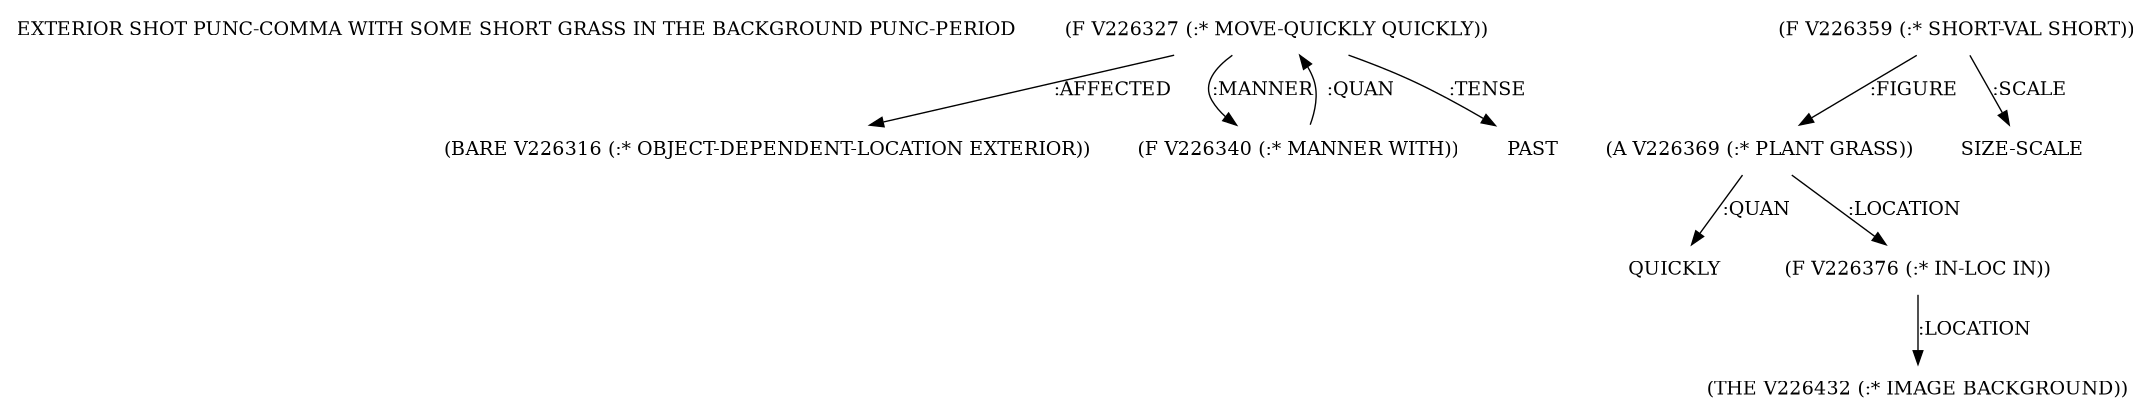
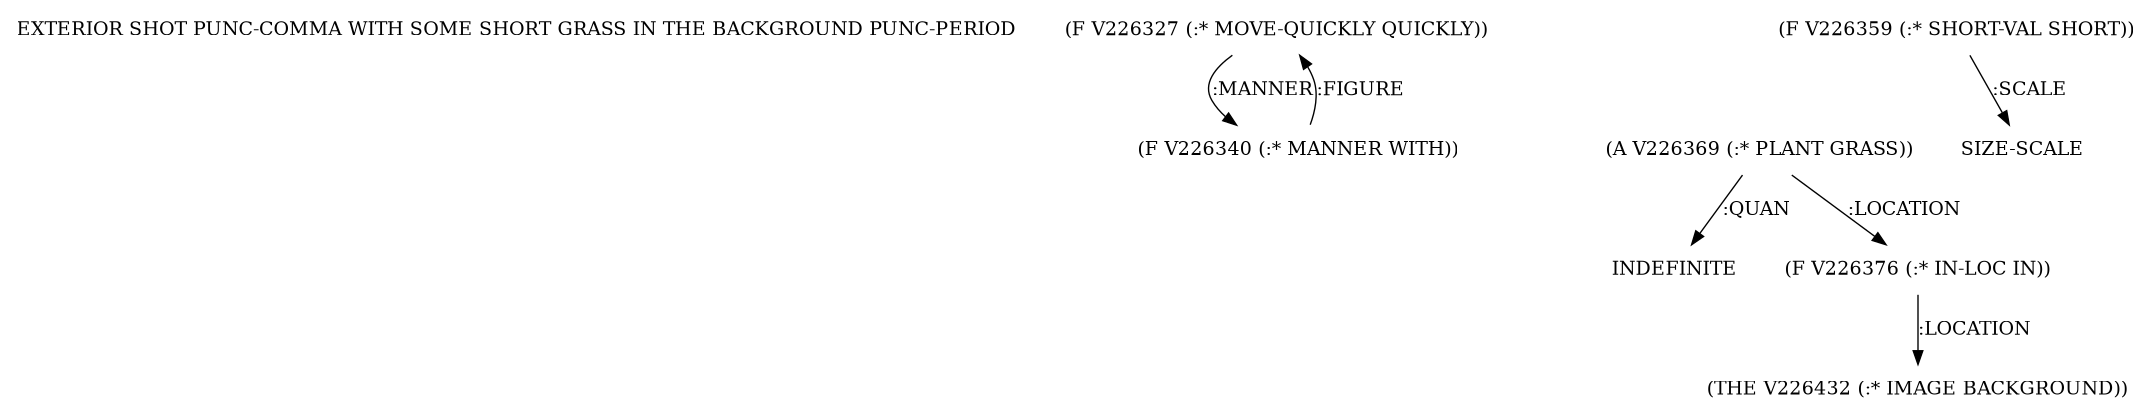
edge "(F V226359 (:* SHORT-VAL SHORT))" -> "(A V226369 (:* PLANT GRASS))": removed, label ":FIGURE"
edge "(F V226340 (:* MANNER WITH))" -> "(F V226327 (:* MOVE-QUICKLY QUICKLY))": label ":QUAN" -> ":FIGURE"
node "(BARE V226316 (:* OBJECT-DEPENDENT-LOCATION EXTERIOR))": removed
node "PAST": removed
node "QUICKLY": label "QUICKLY" -> "INDEFINITE"
